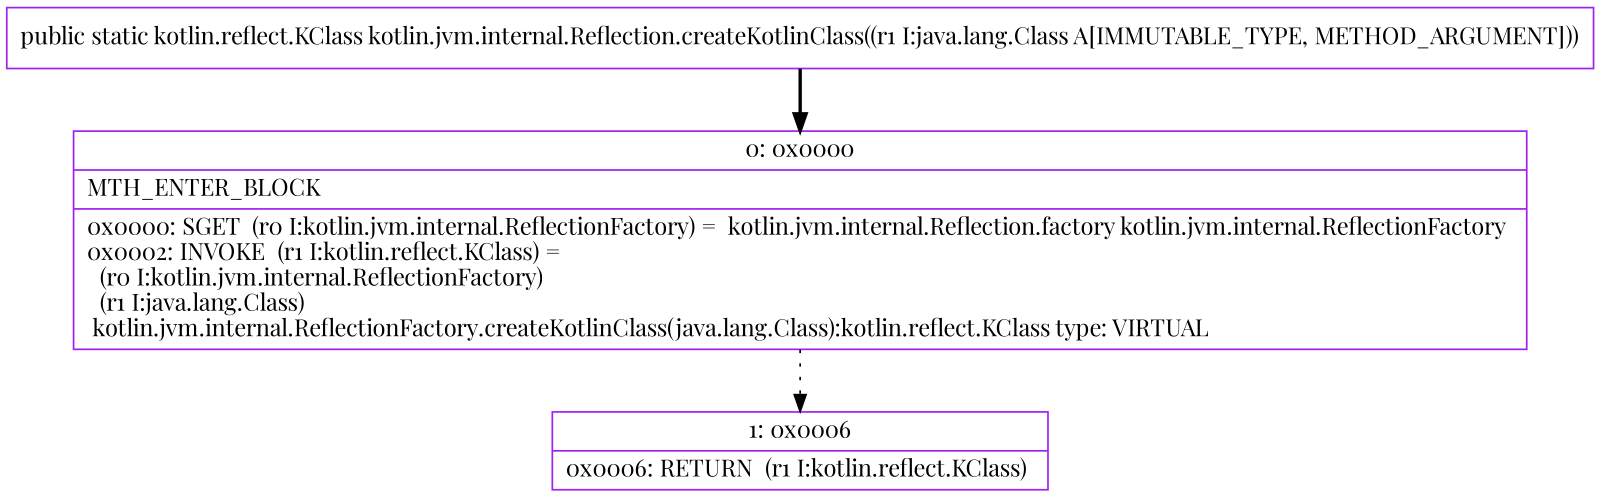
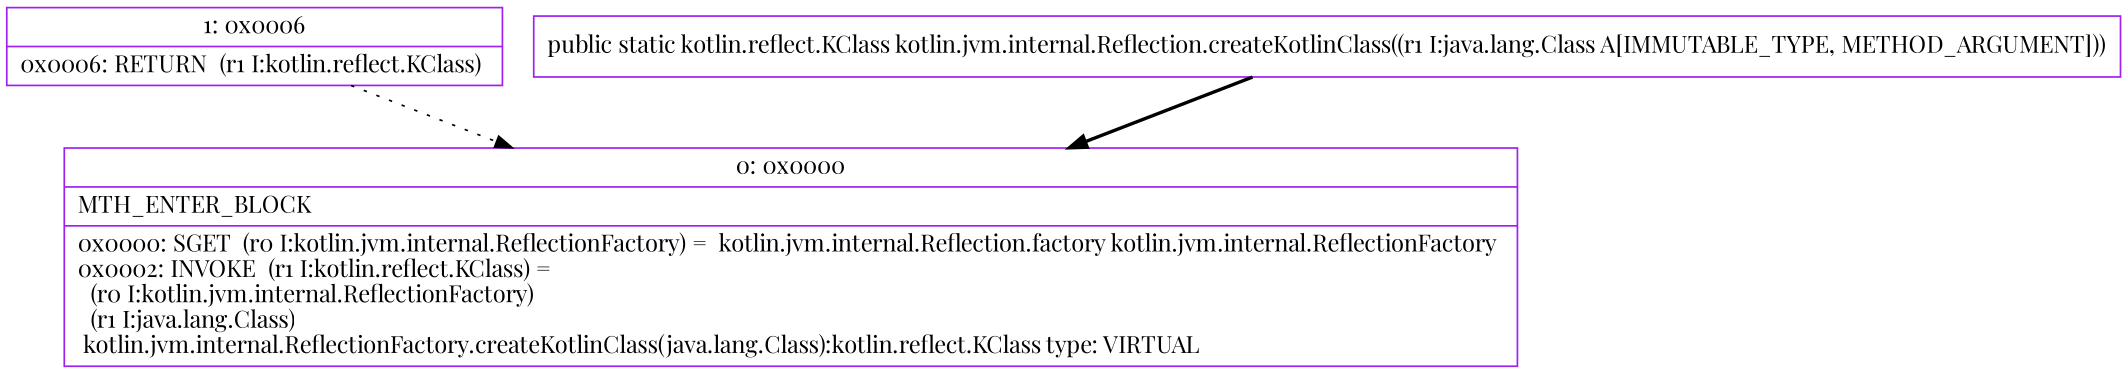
edge "0: 0x0000" -> "1: 0x0006": reversed
